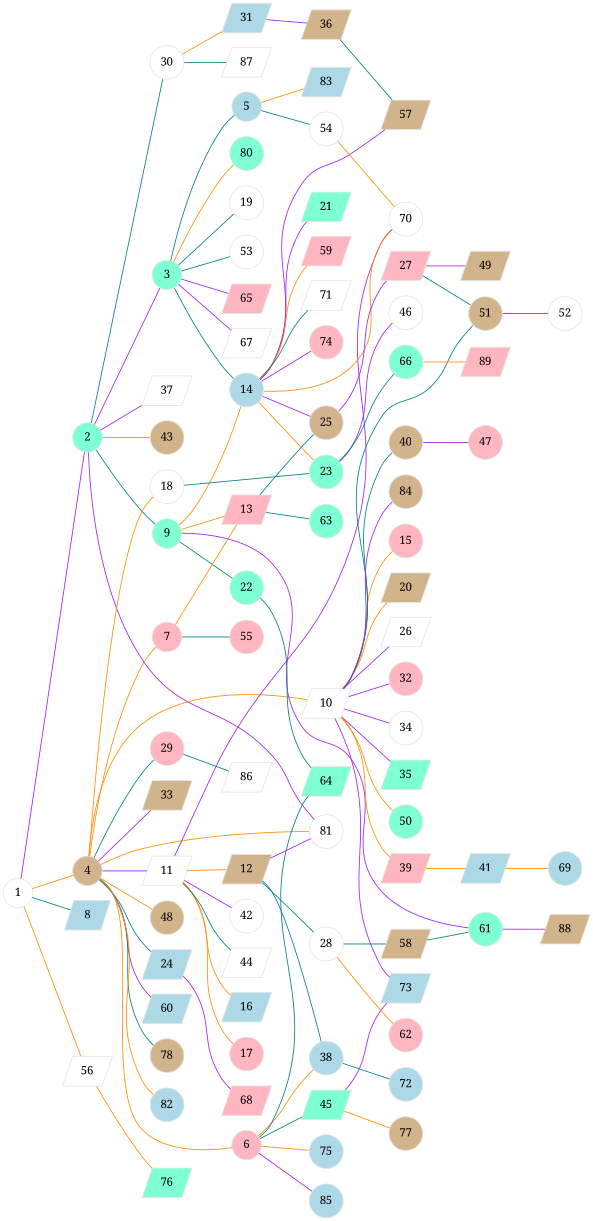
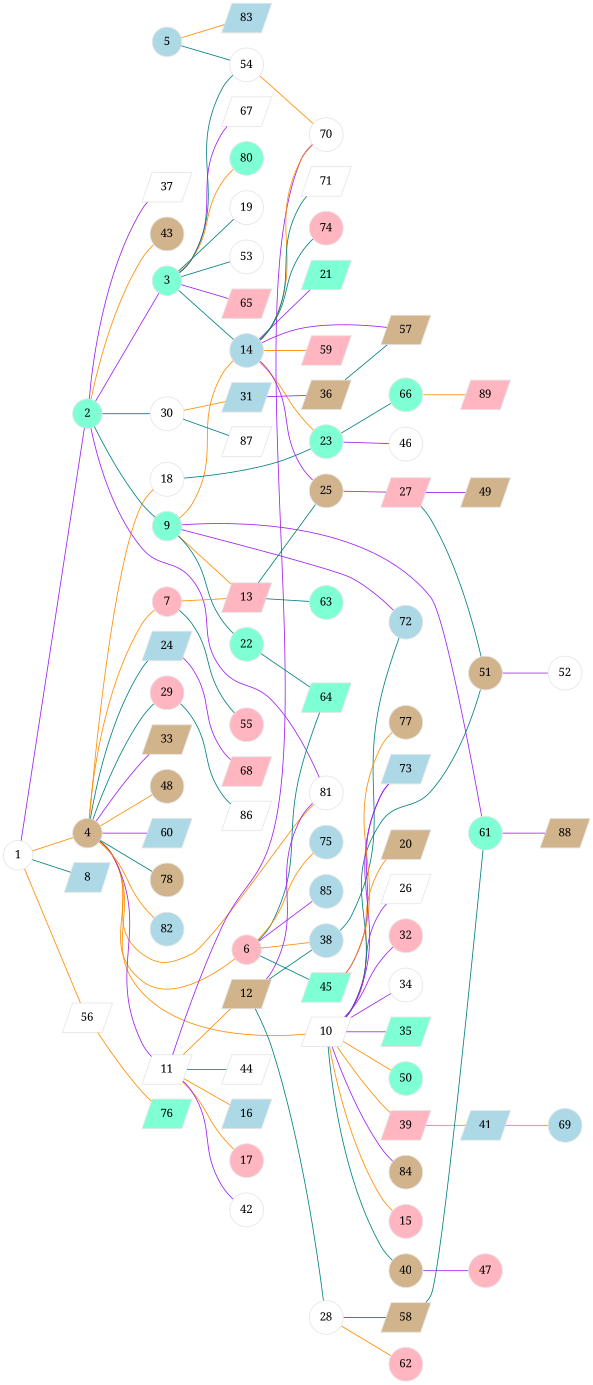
edge "5" -- "3": now "54" -- "3"
edge "74" -- "14": color purple -> teal
edge "9" -- "72": added
